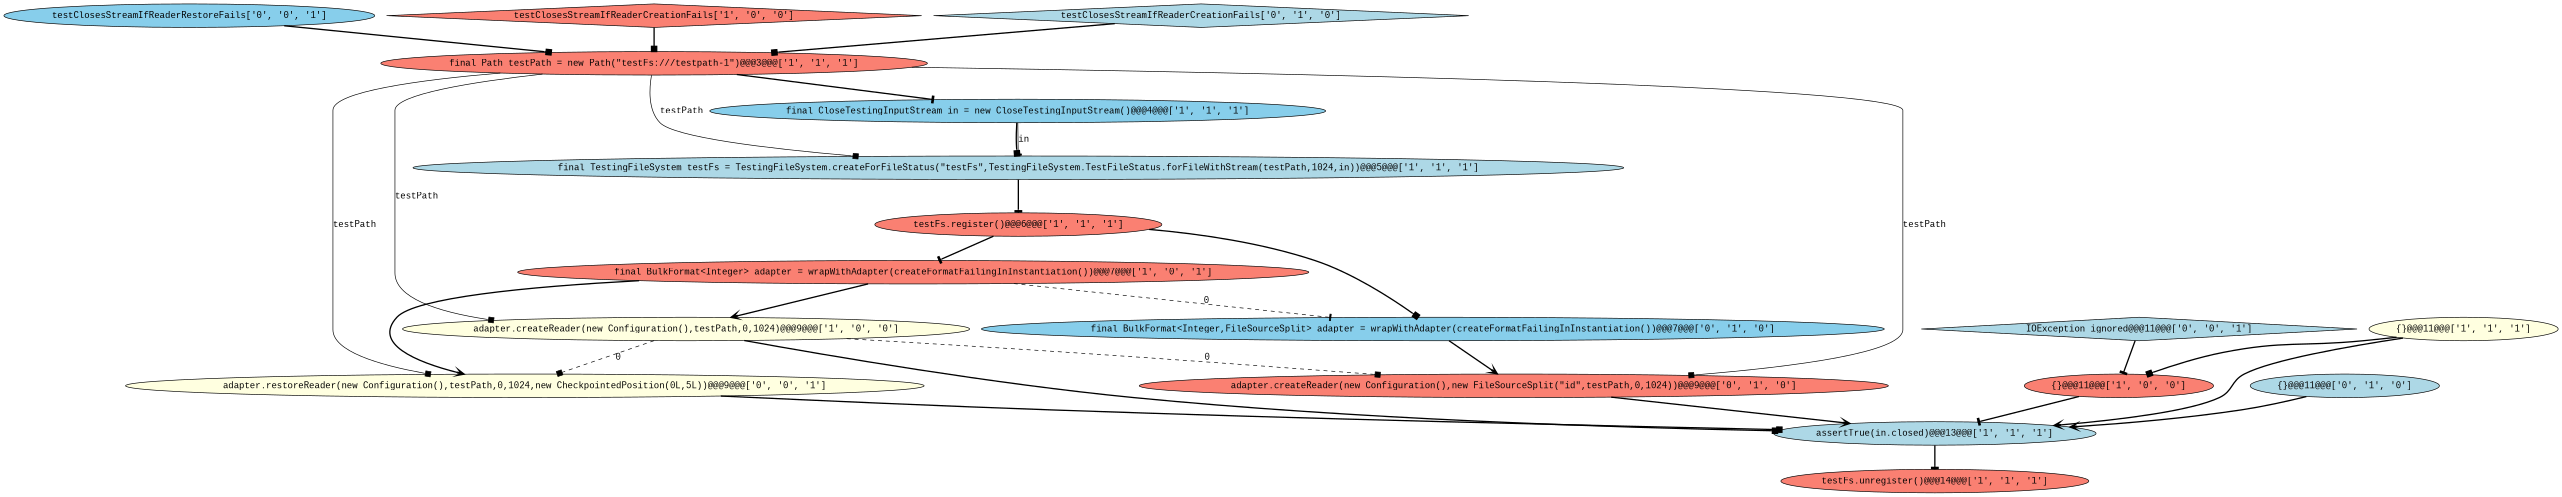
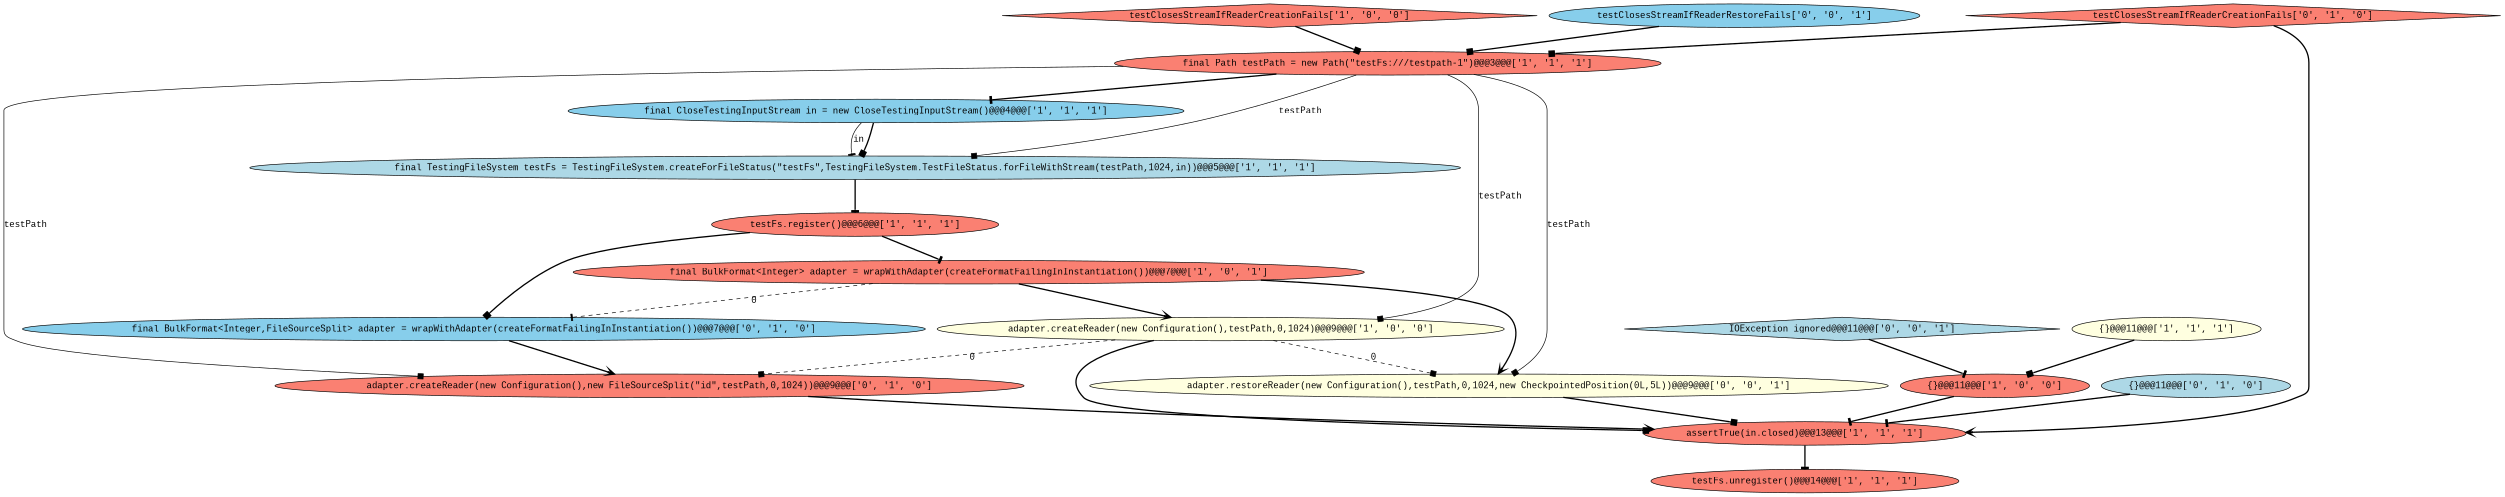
node "testClosesStreamIfReaderCreationFails['0', '1', '0']": fillcolor lightblue -> salmon
edge "{}@@@11@@@['1', '1', '1']" -> "assertTrue(in.closed)@@@13@@@['1', '1', '1']": now "testClosesStreamIfReaderCreationFails['0', '1', '0']" -> "assertTrue(in.closed)@@@13@@@['1', '1', '1']"
edge "{}@@@11@@@['0', '1', '0']" -> "assertTrue(in.closed)@@@13@@@['1', '1', '1']": arrowhead vee -> tee
node "assertTrue(in.closed)@@@13@@@['1', '1', '1']": fillcolor lightblue -> salmon
